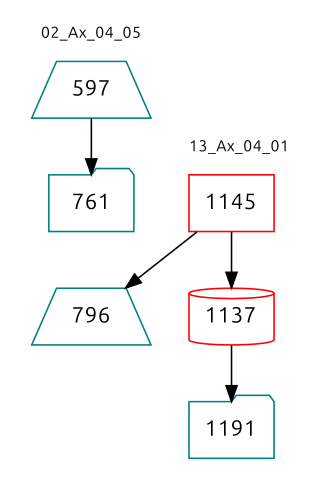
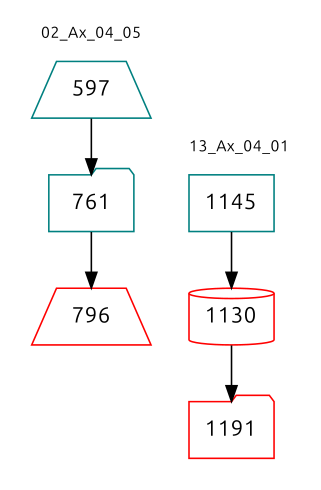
node "1145": color red -> teal
edge "1145" -> "796": now "761" -> "796"
node "796": color teal -> red
node "1137": label "1137" -> "1130"
node "1191": color teal -> red
